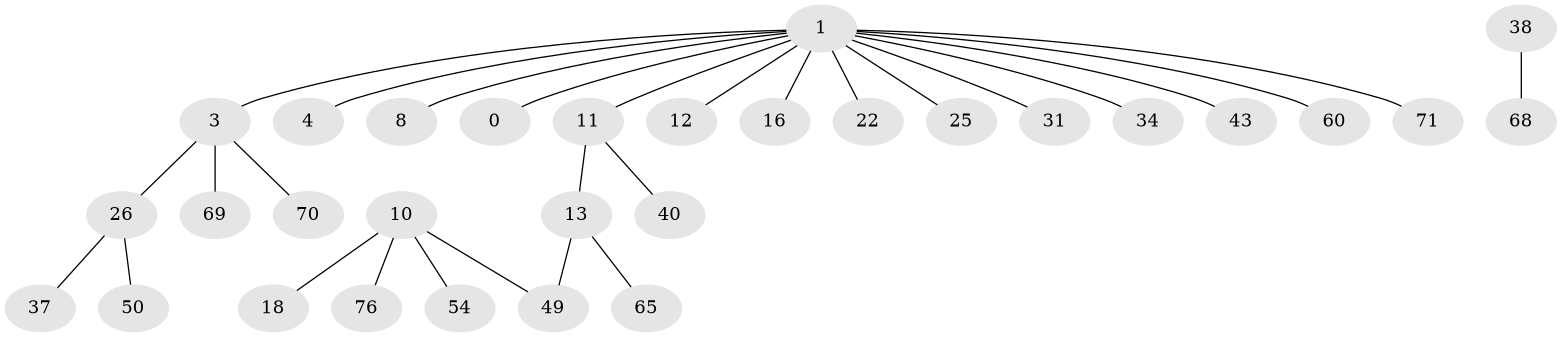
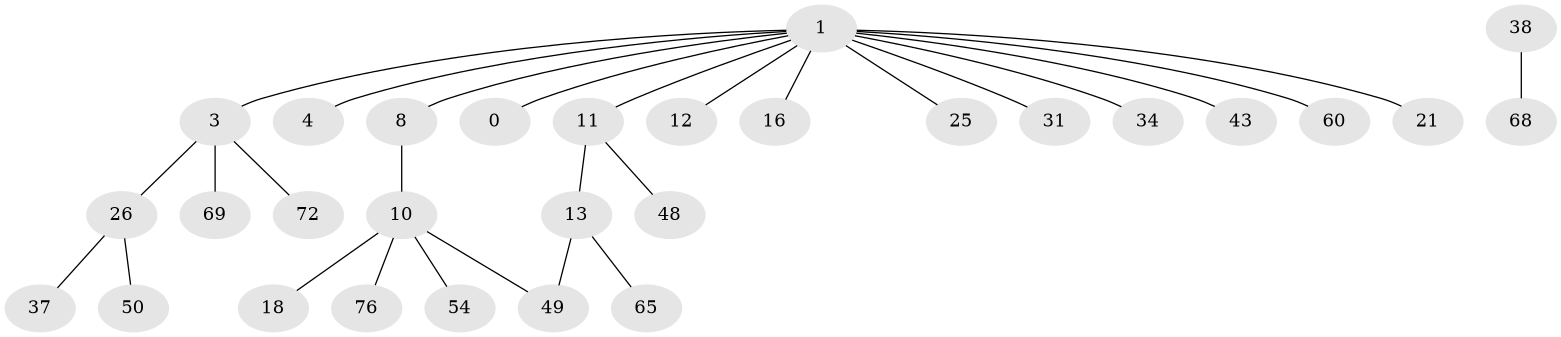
node "22": removed
node "71": label "71" -> "21"
edge "8" -- "10": added
node "70": label "70" -> "72"
node "40": label "40" -> "48"
